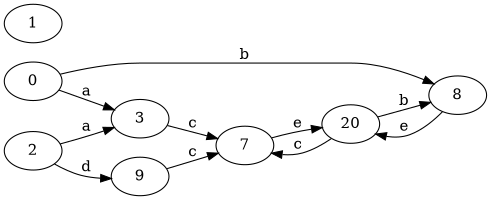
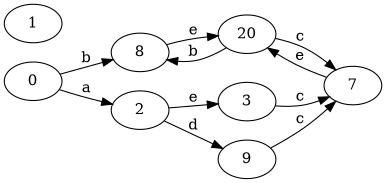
edge "0" -> "3": now "0" -> "2"
edge "2" -> "3": label "a" -> "e"
